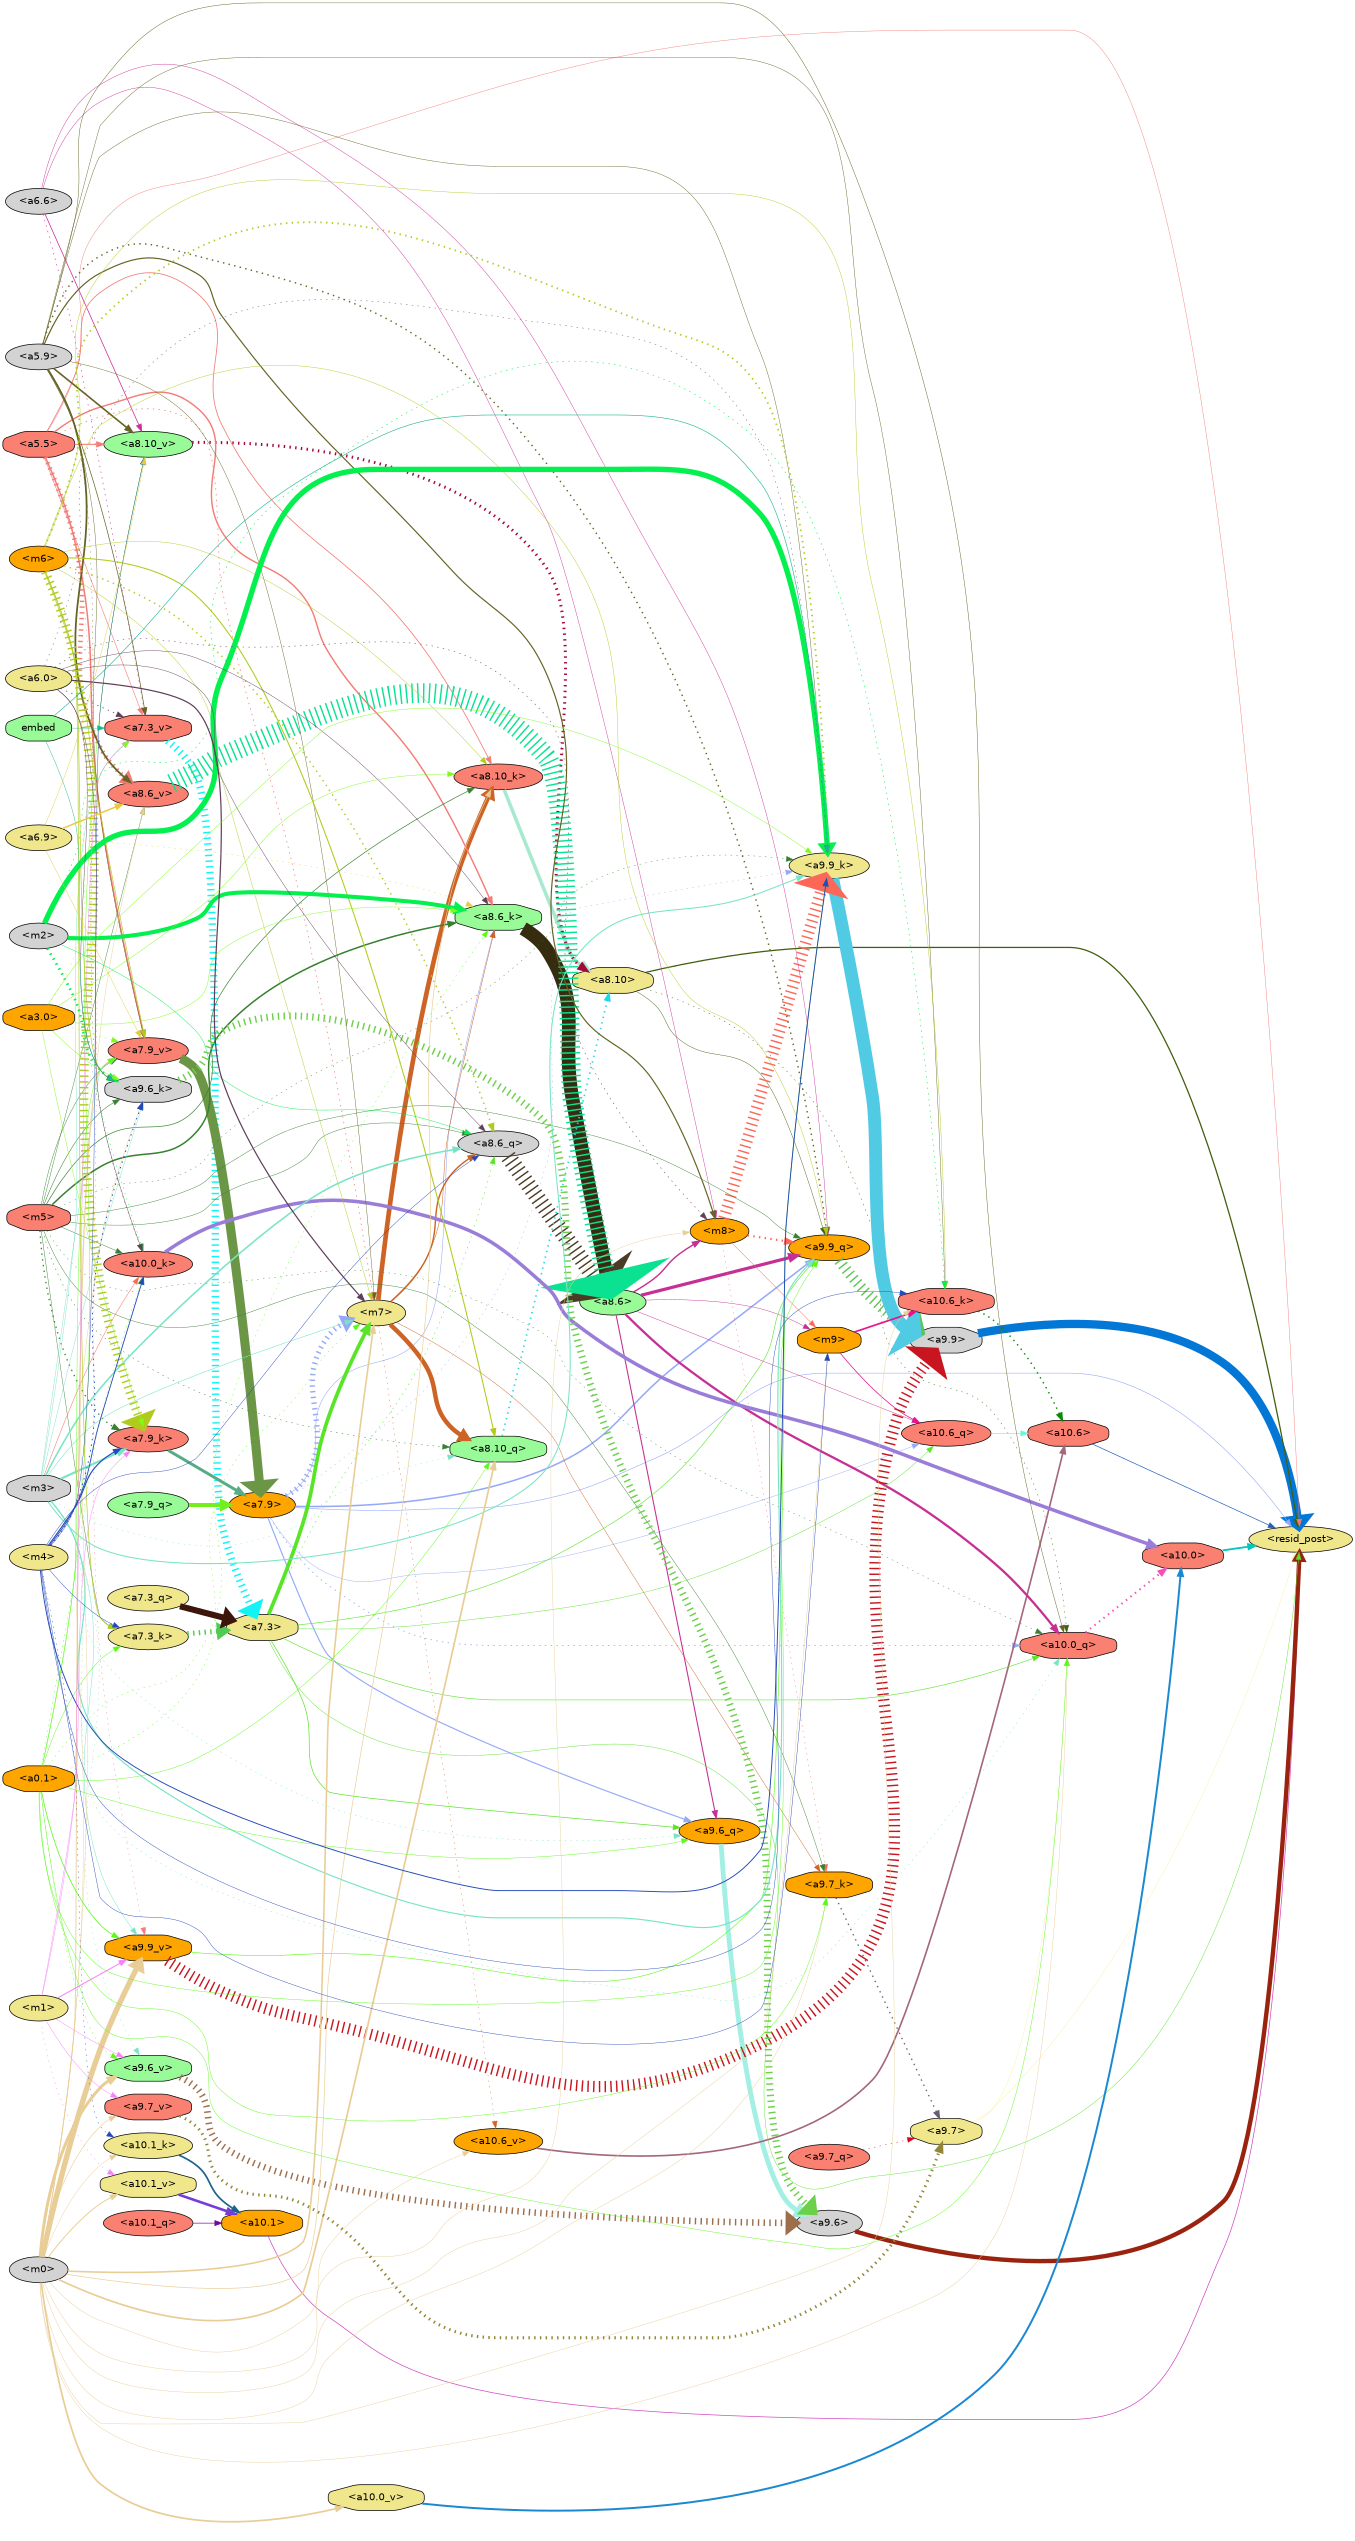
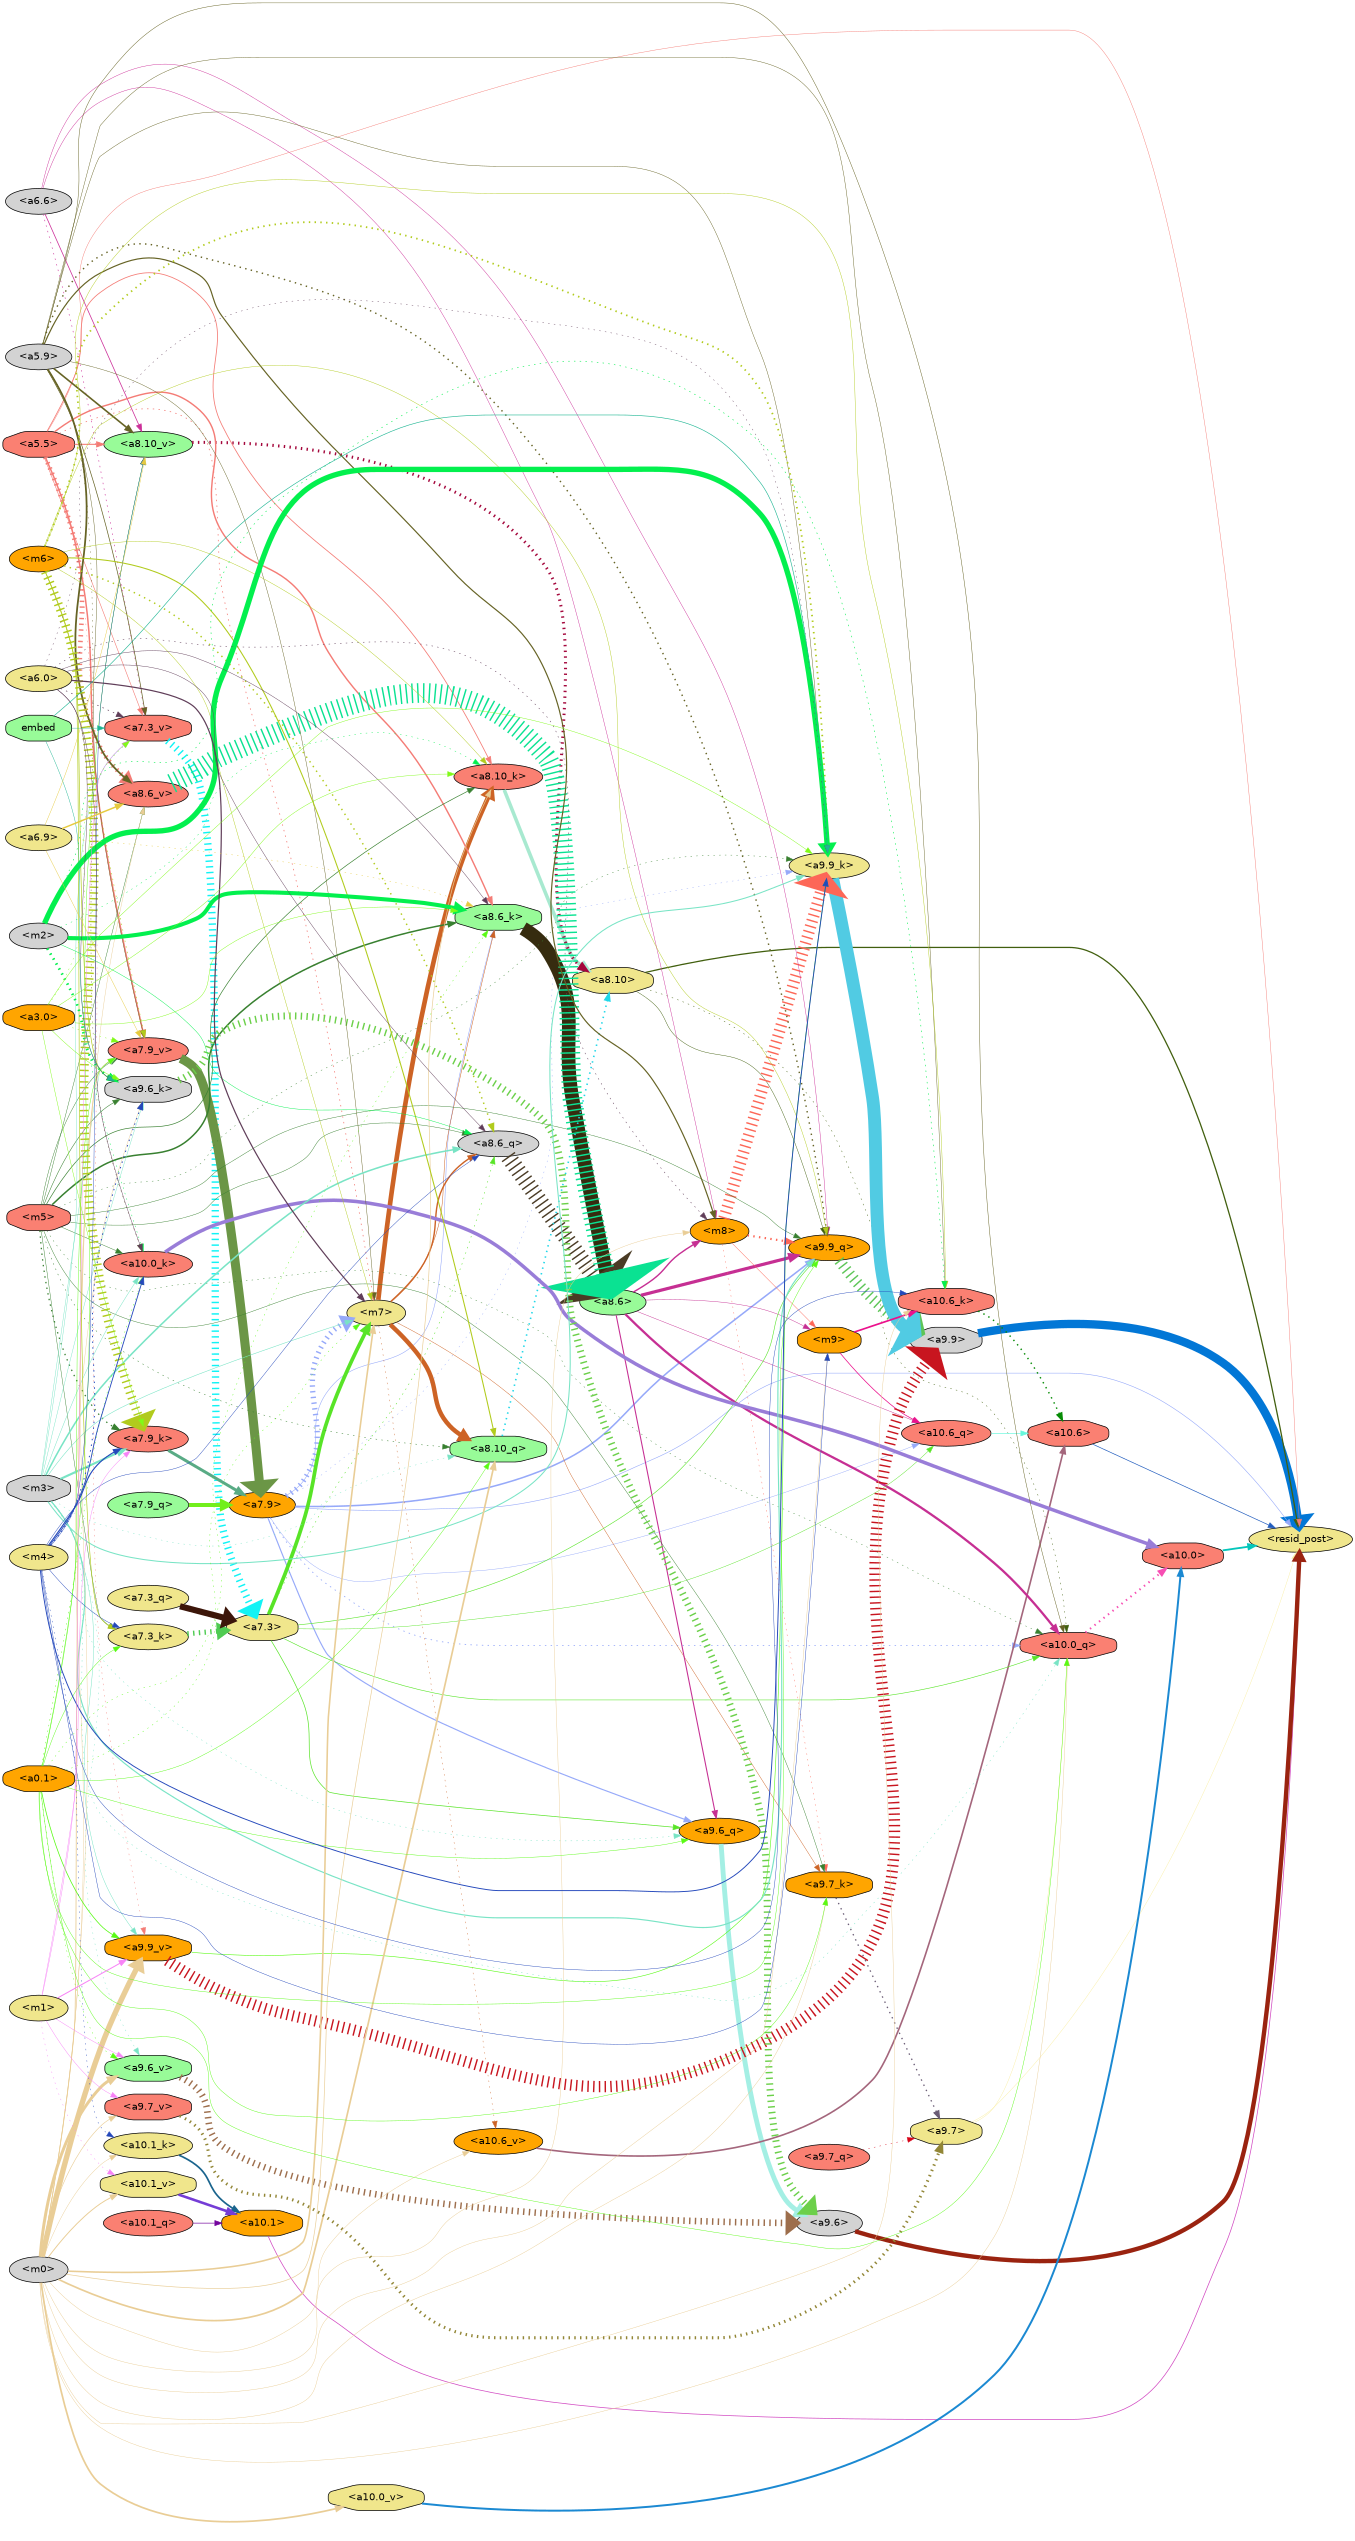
edge "<m2>" -> "<a8.10_k>": added
edge "<m6>" -> "<a7.9_v>": style bold -> dotted
edge "<m3>" -> "<a10.0_k>": color #fd6757 -> #79e4c5
edge "<a7.3>" -> "<resid_post>": removed
